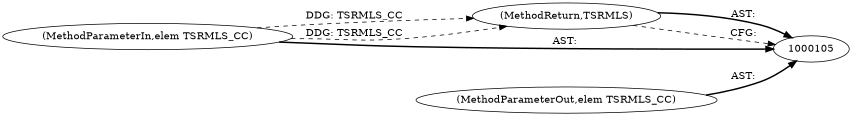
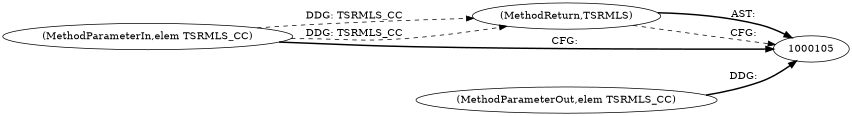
edge "(MethodParameterIn,elem TSRMLS_CC)" -> "1000105": label "AST: " -> "CFG: "
edge "(MethodParameterOut,elem TSRMLS_CC)" -> "1000105": label "AST: " -> "DDG: "
